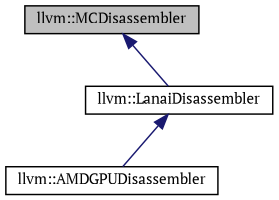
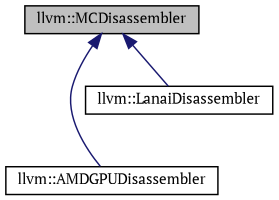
edge "llvm::AMDGPUDisassembler" -> "llvm::LanaiDisassembler": now "llvm::AMDGPUDisassembler" -> "llvm::MCDisassembler"
